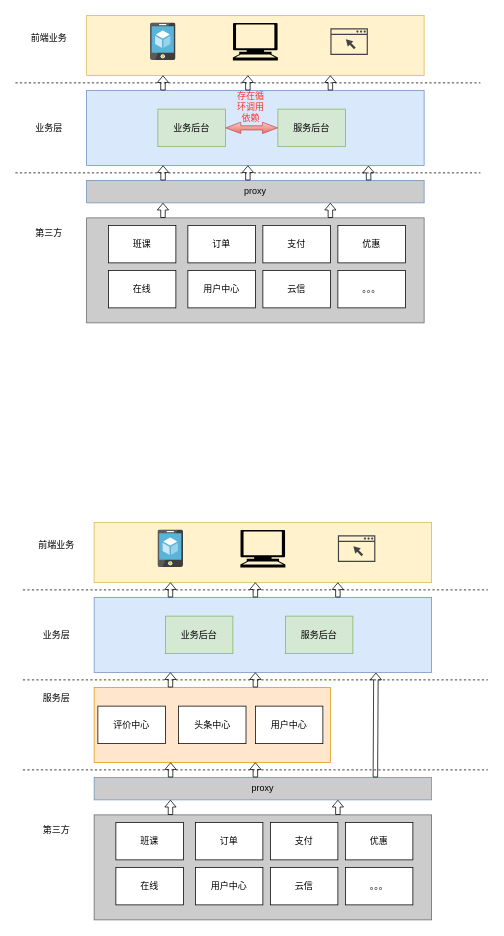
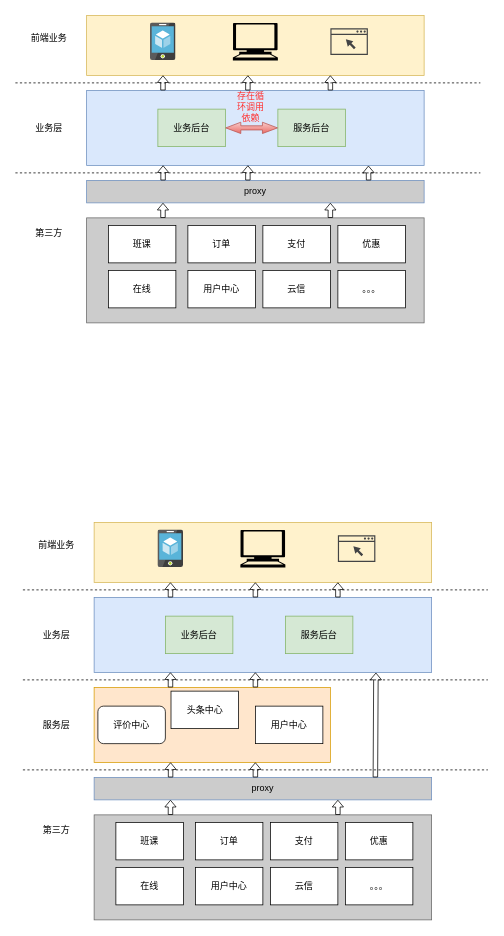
node "服务层": moved (57, 699) -> (57, 725)
node "评价中心": shape rectangle -> rounded rectangle
node "头条中心": moved (212, 725) -> (205, 710)
